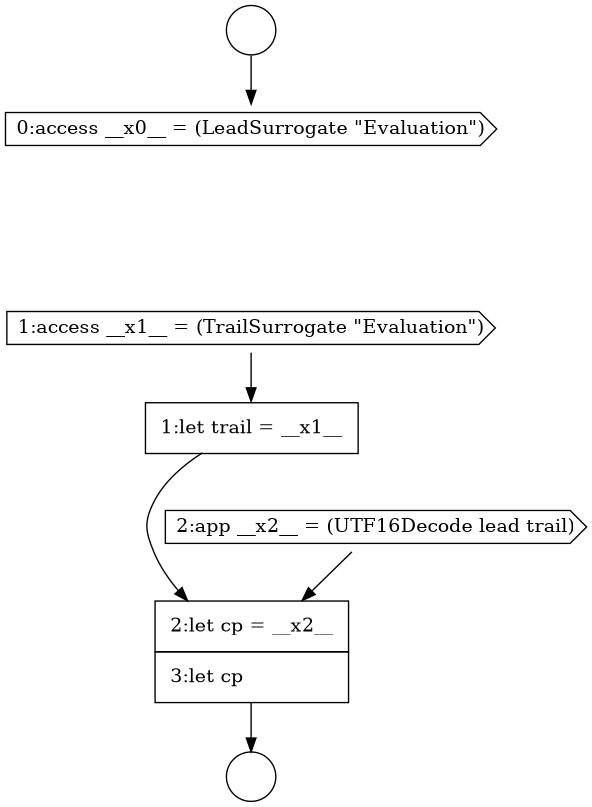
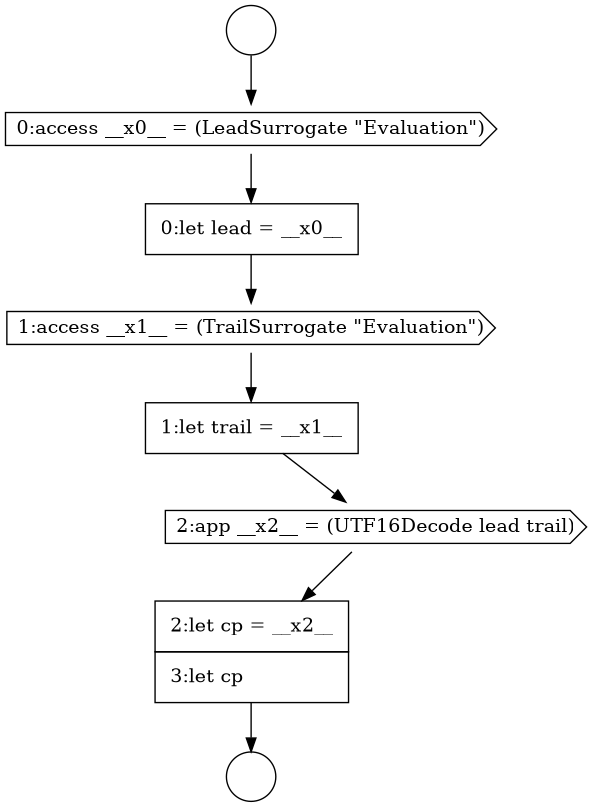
node "0:let lead = __x0__": added
edge "1:let trail = __x1__" -> "2:let cp = __x2__": now "1:let trail = __x1__" -> "2:app __x2__ = (UTF16Decode lead trail)"
